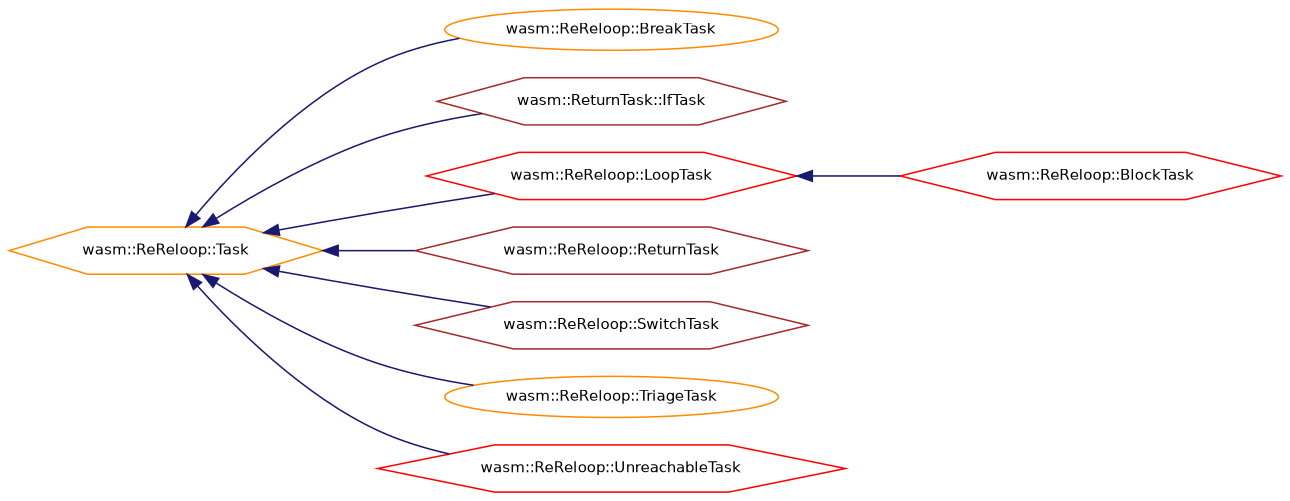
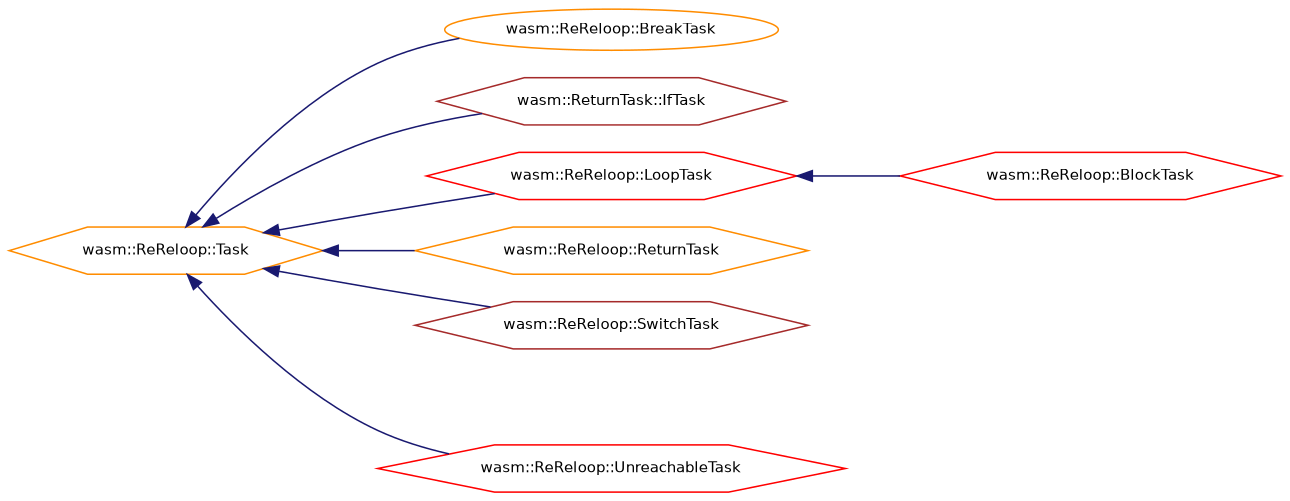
node "wasm::ReReloop::ReturnTask": color brown -> darkorange
node "wasm::ReReloop::TriageTask": removed
